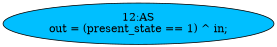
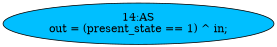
node "12:AS out = (present_state == 1) ^ in;": label "12:AS out = (present_state == 1) ^ in;" -> "14:AS out = (present_state == 1) ^ in;"
